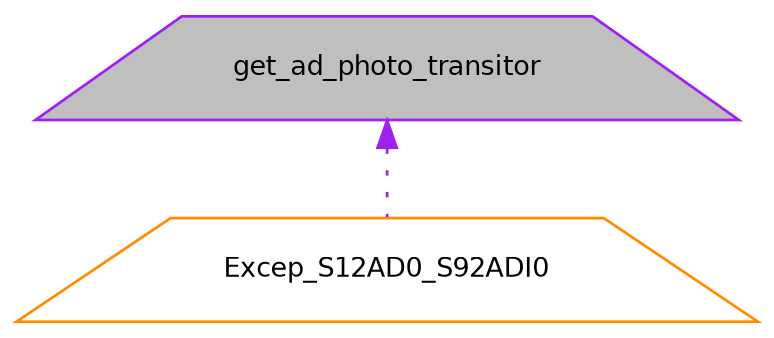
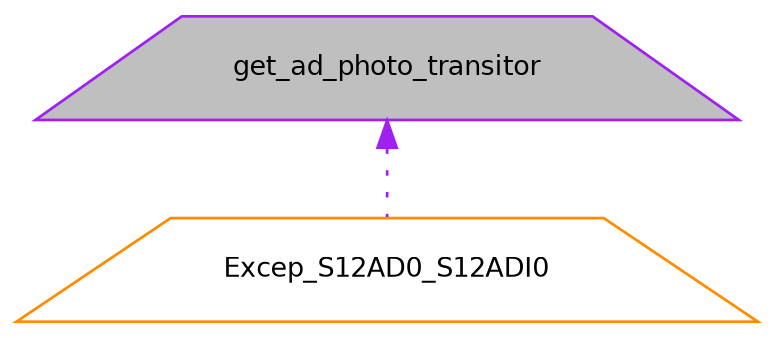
node "Excep_S12AD0_S92ADI0": label "Excep_S12AD0_S92ADI0" -> "Excep_S12AD0_S12ADI0"
